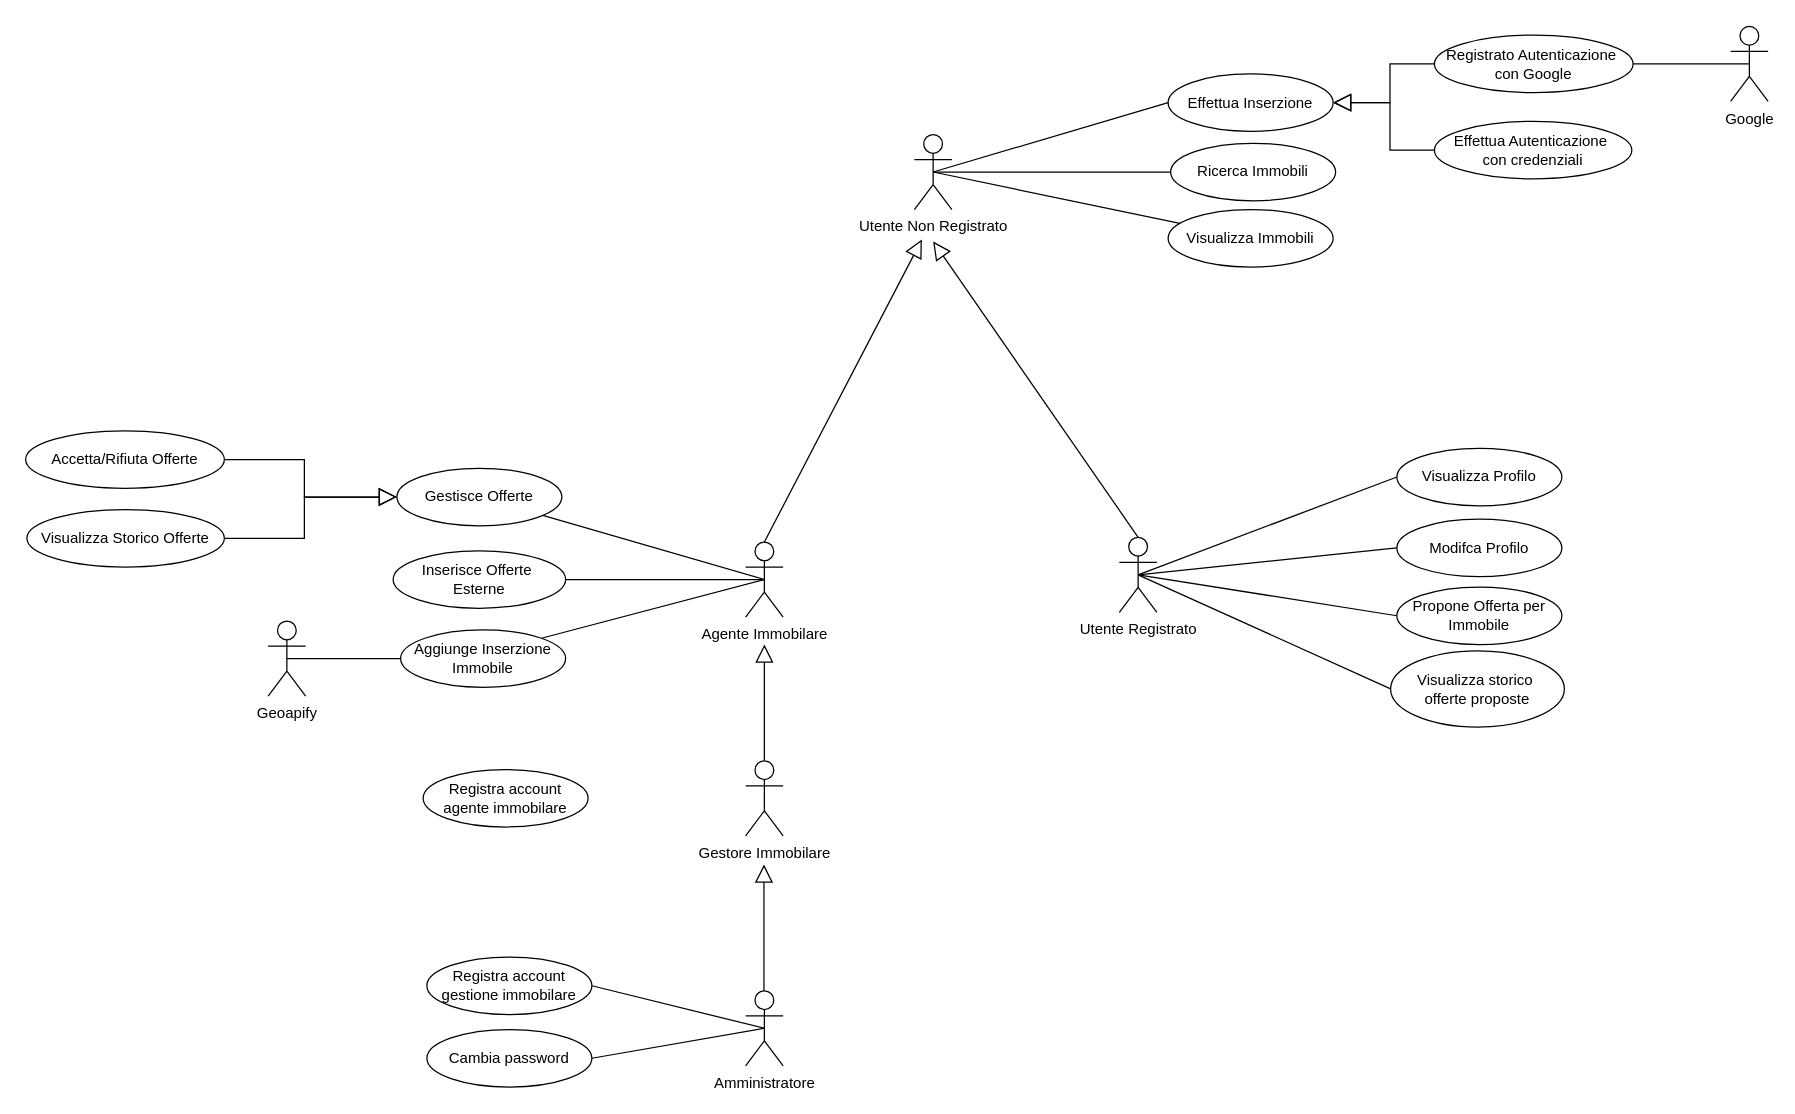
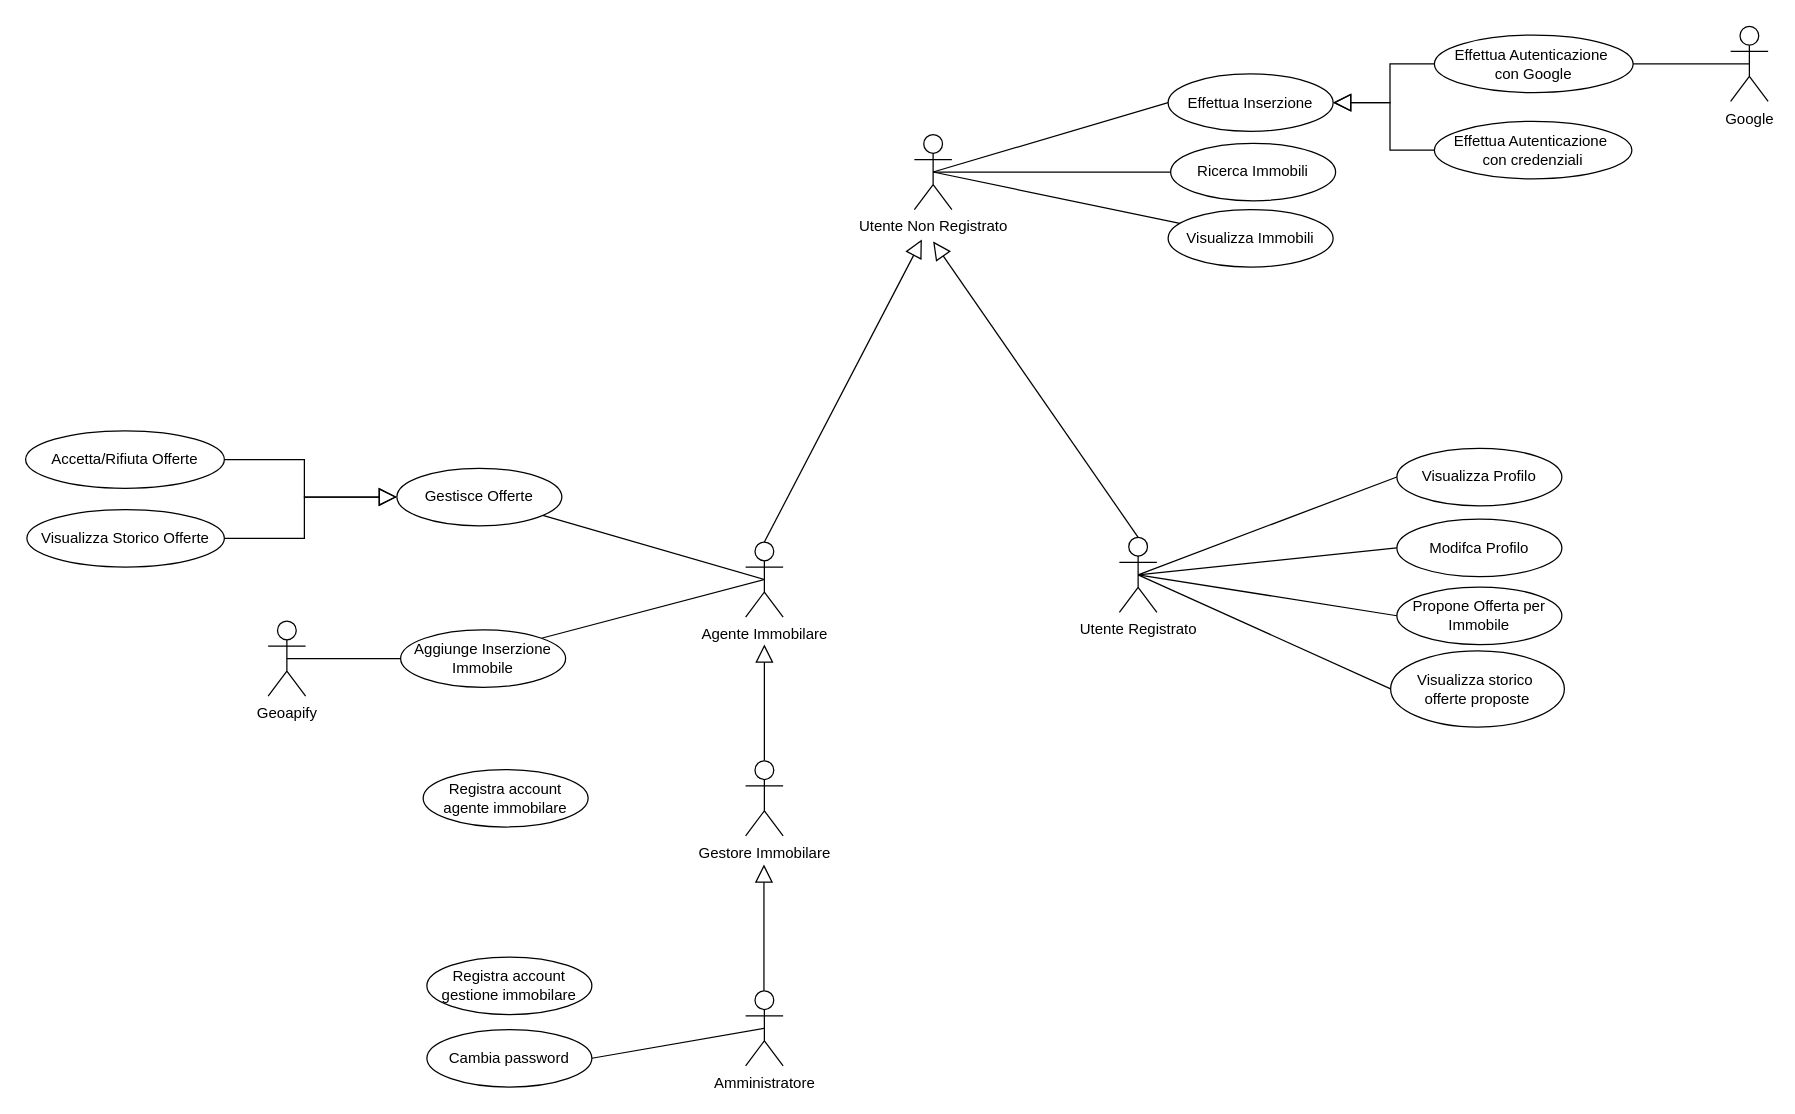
node "Registrato Autenticazione con Google": label "Registrato Autenticazione con Google" -> "Effettua Autenticazione con Google"
node "Inserisce Offerte Esterne": removed
edge "Inserisce Offerte Esterne" -- "Agente Immobilare": removed
edge "Registra account gestione immobilare" -- "Amministratore": removed
